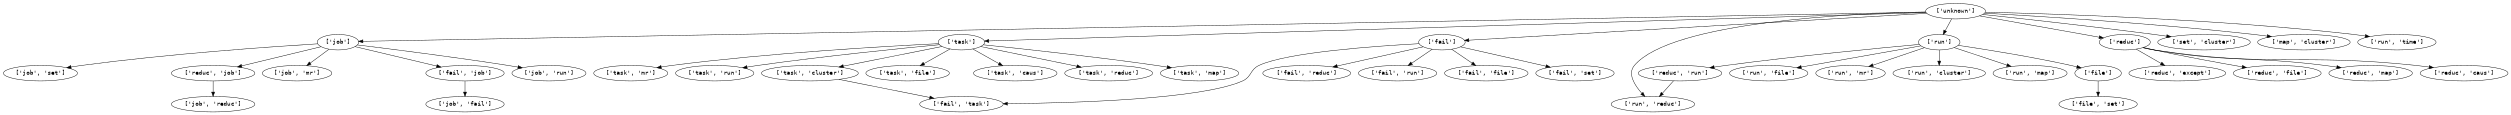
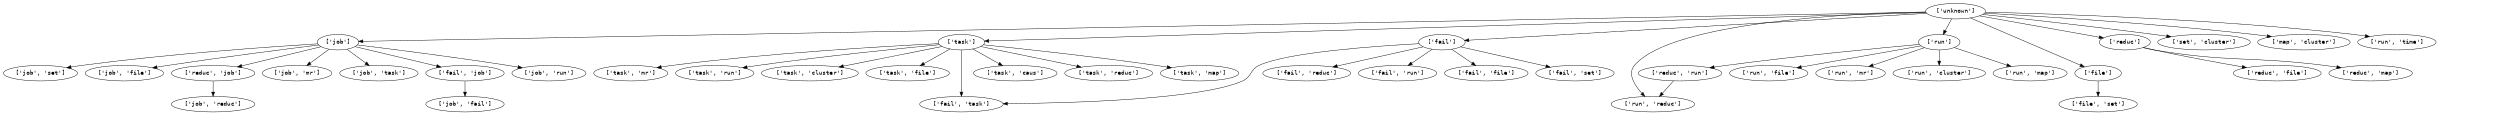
edge "['run']" -> "['file']": now "['unknown']" -> "['file']"
node "['job', 'file']": added
node "['job', 'task']": added
node "['reduc', 'except']": removed
node "['reduc', 'caus']": removed
edge "['task', 'cluster']" -> "['fail', 'task']": now "['task']" -> "['fail', 'task']"
